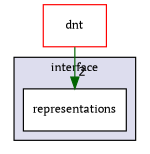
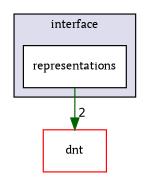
edge "dnt" -> "representations": reversed
